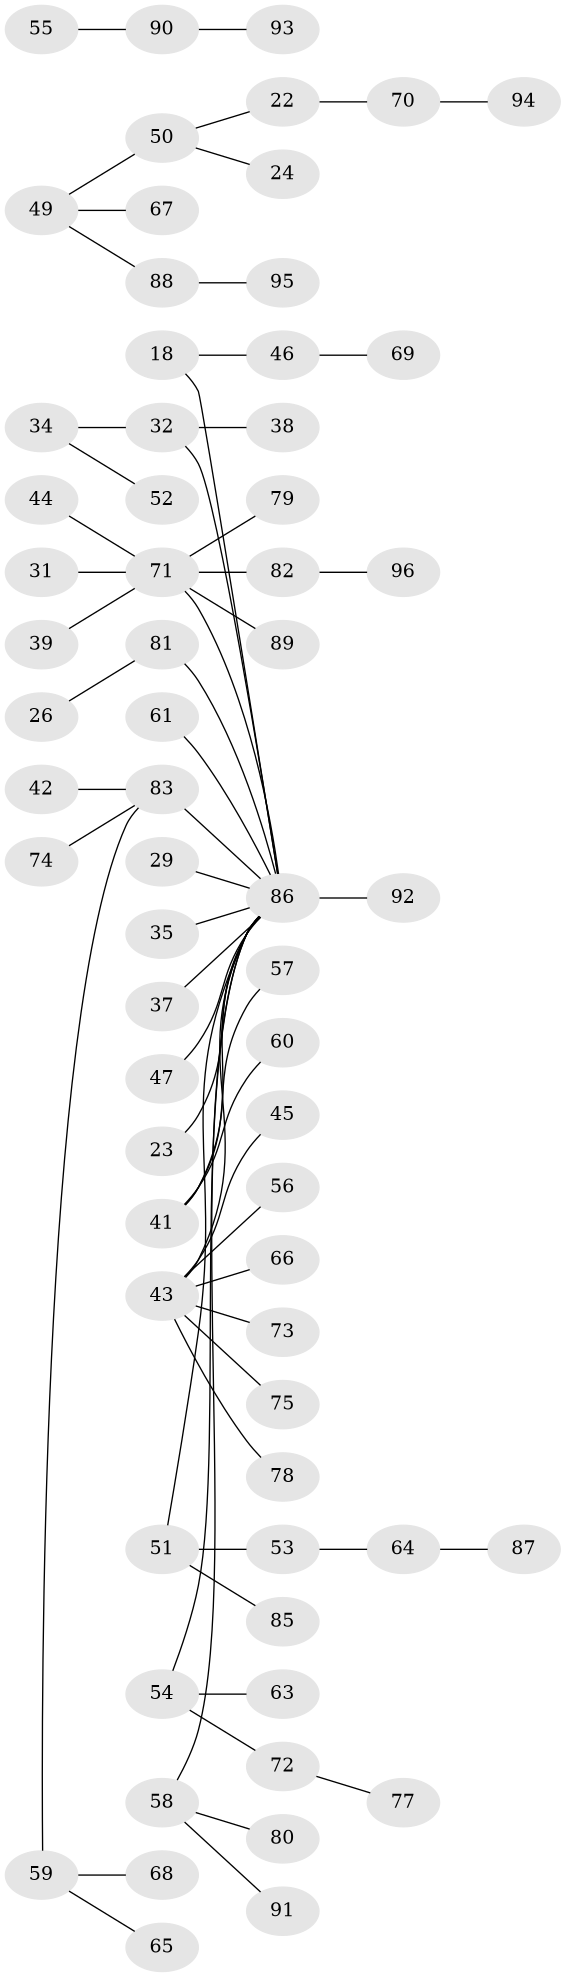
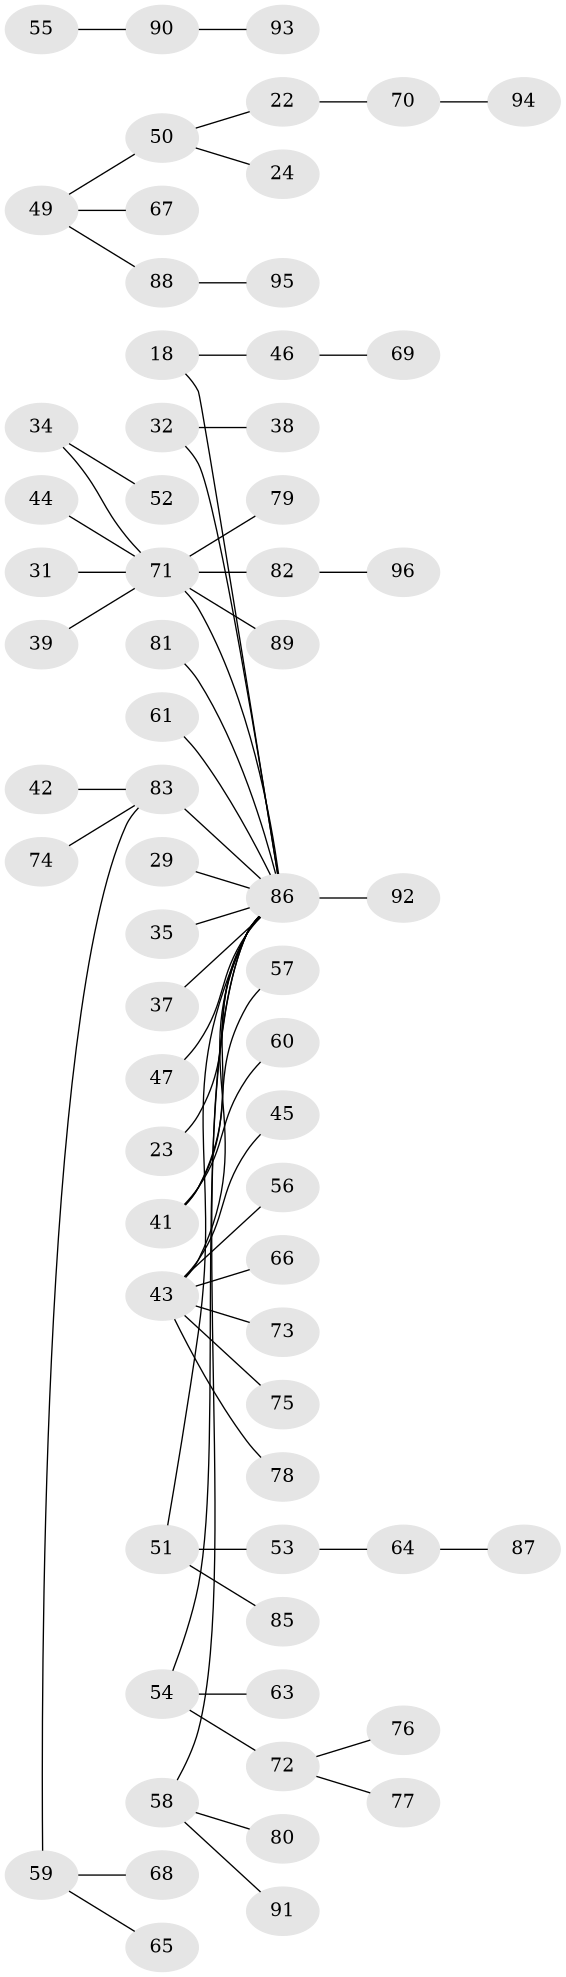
edge "34" -- "32": now "34" -- "71"
node "26": removed
node "76": added
